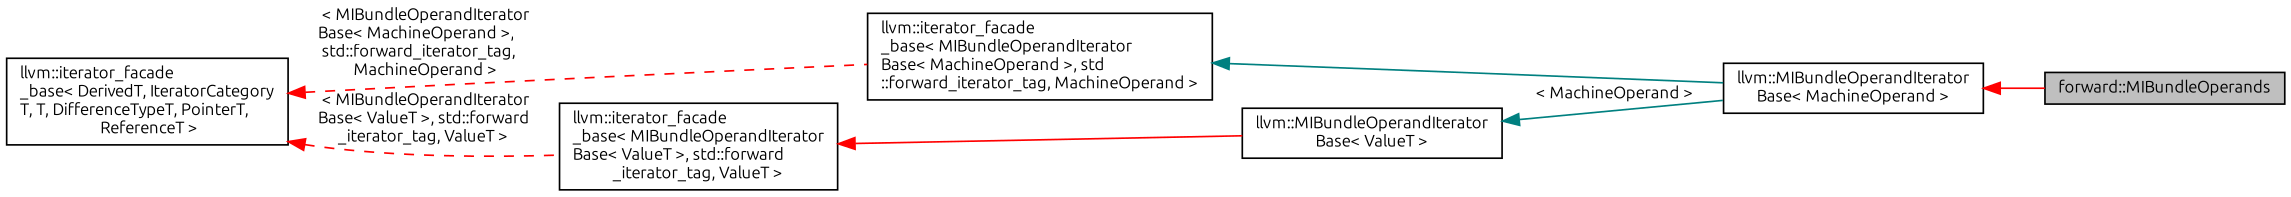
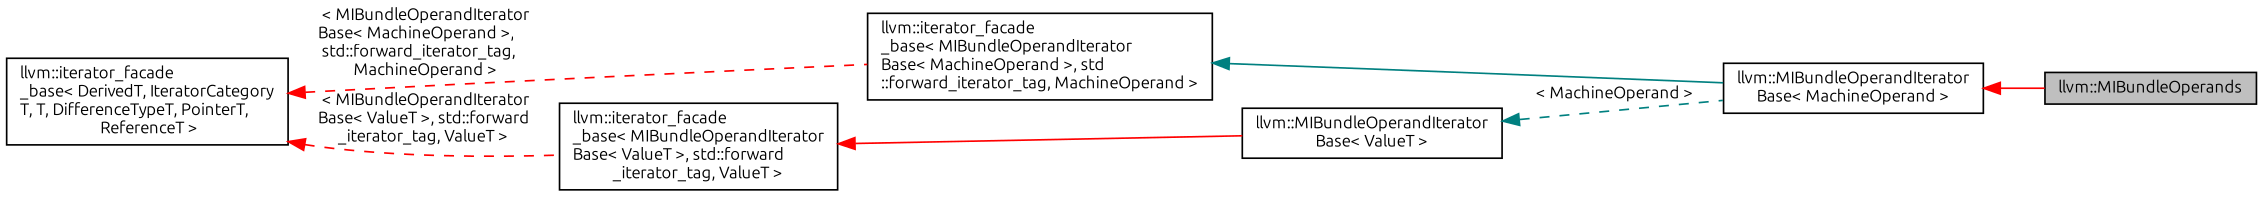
node "forward::MIBundleOperands": label "forward::MIBundleOperands" -> "llvm::MIBundleOperands"
edge "llvm::MIBundleOperandIterator Base< MachineOperand >" -> "llvm::MIBundleOperandIterator Base< ValueT >": style solid -> dashed
